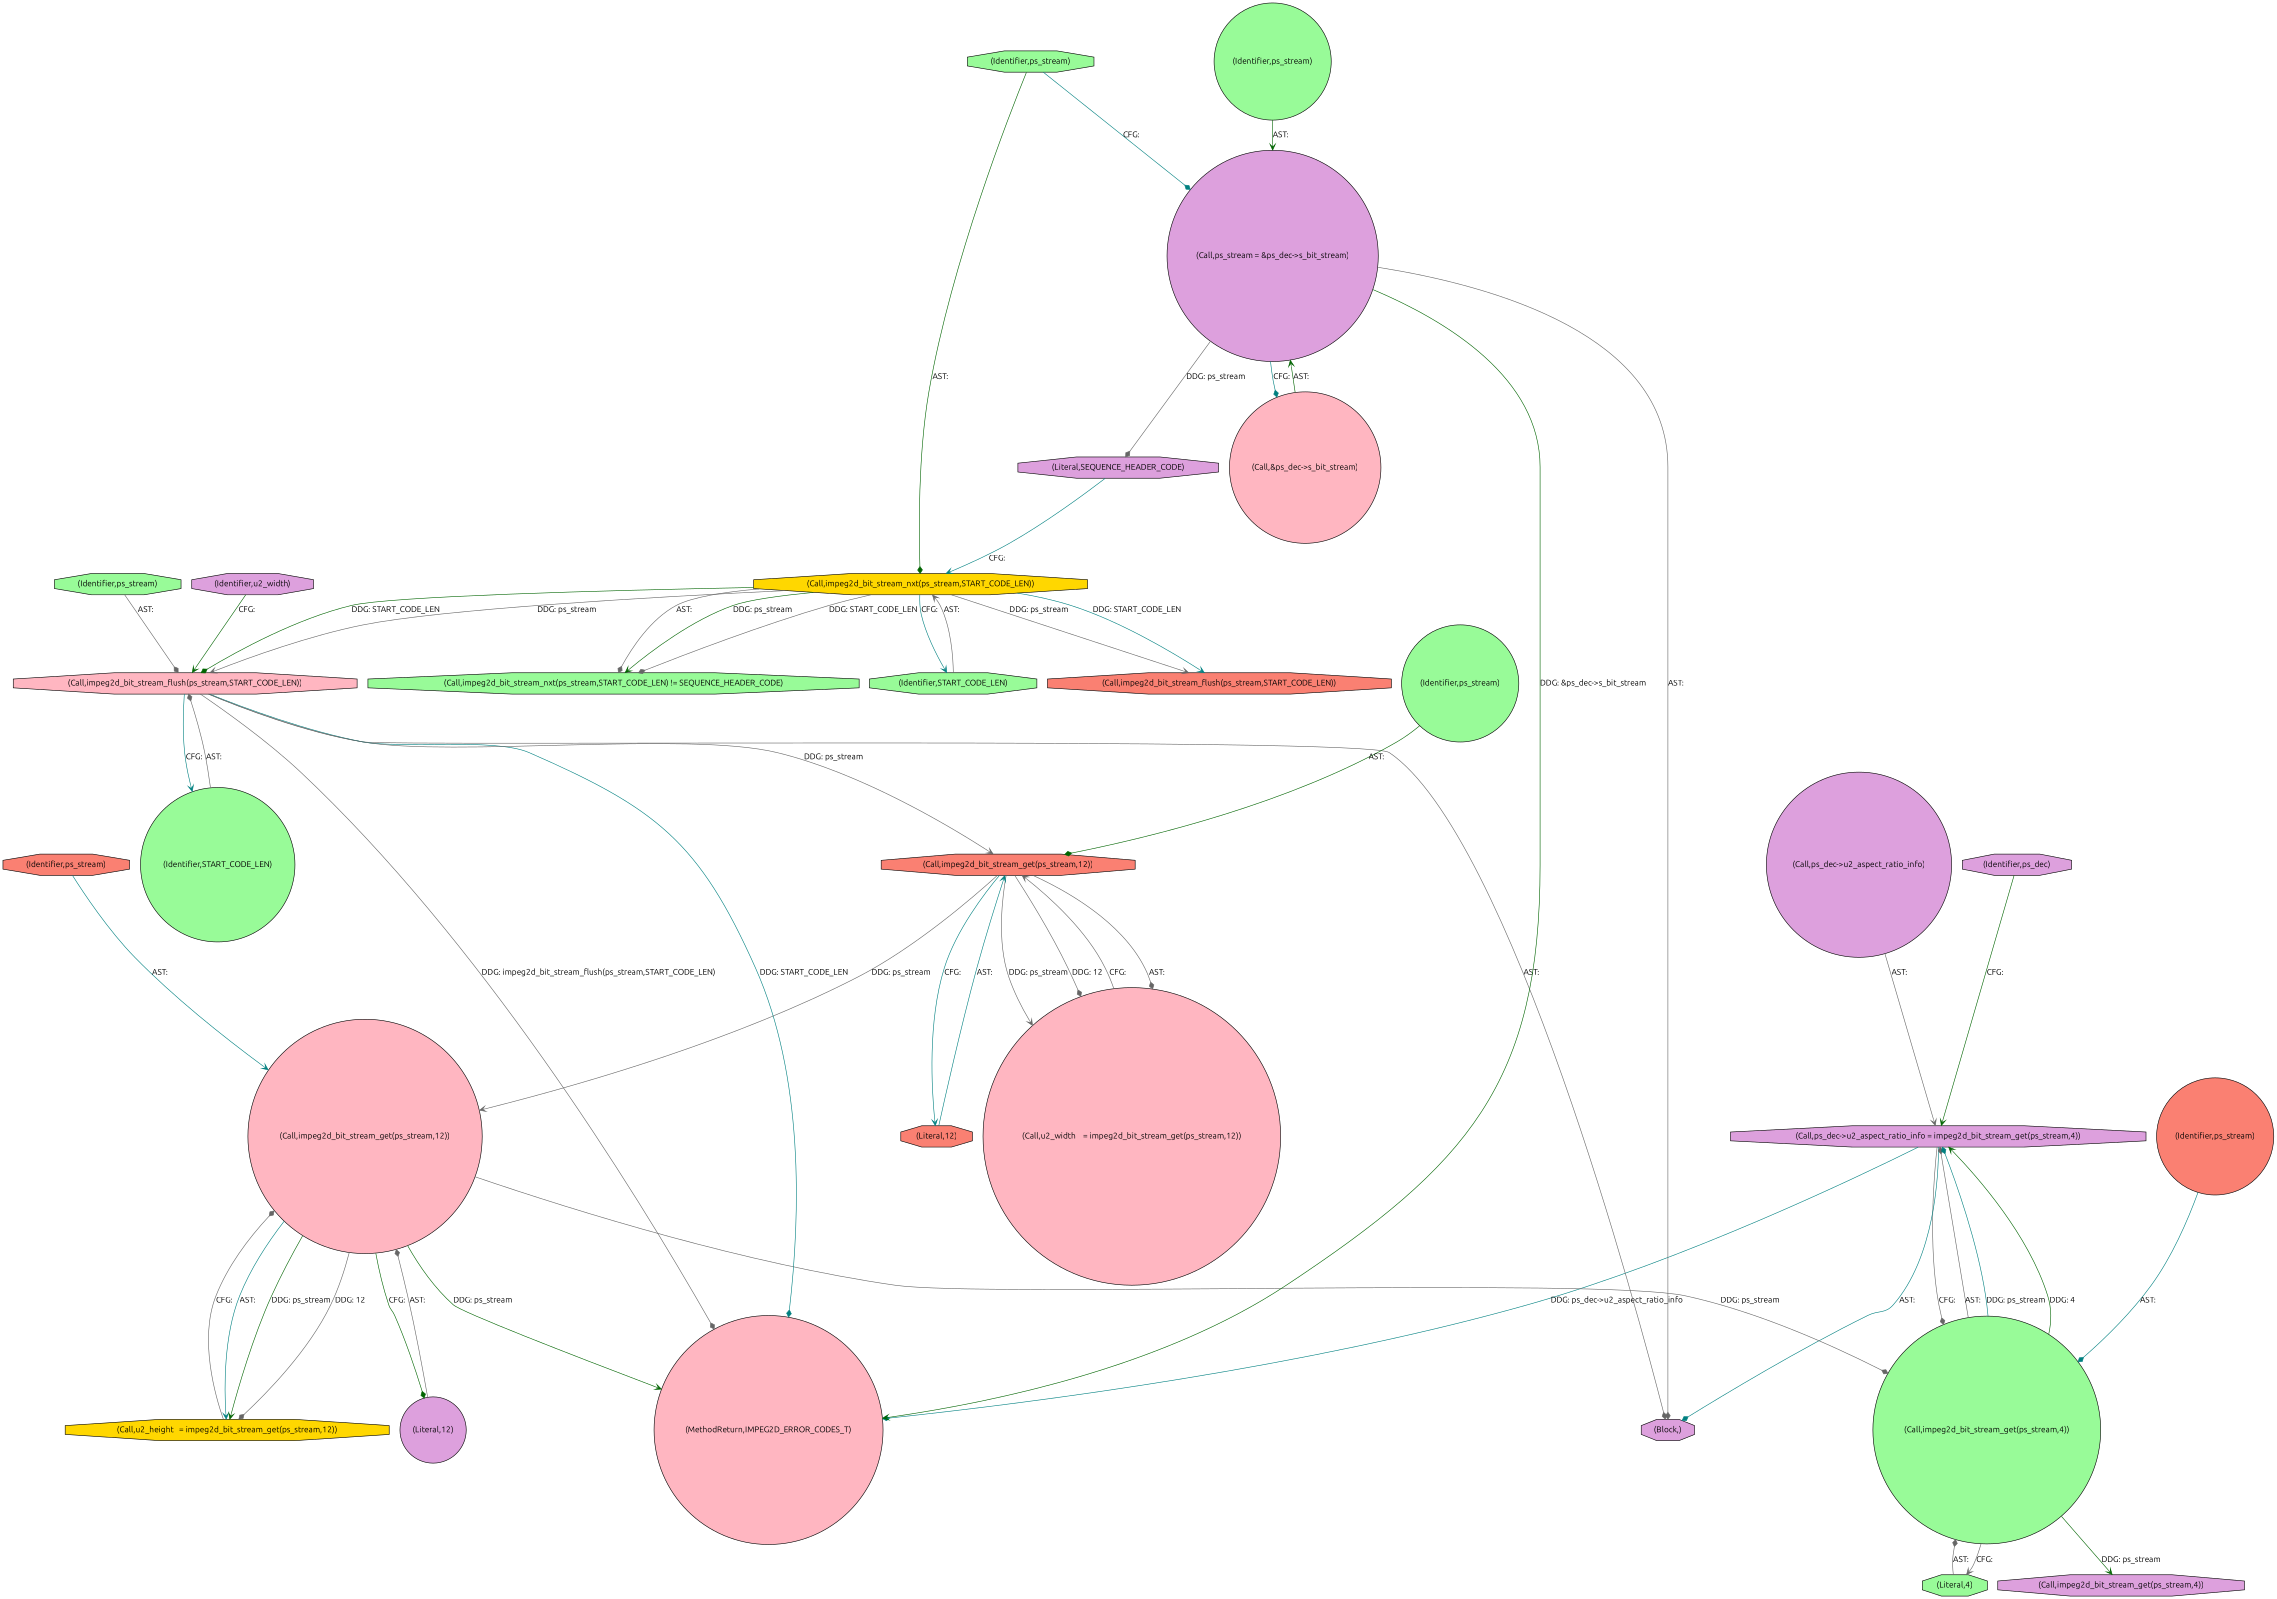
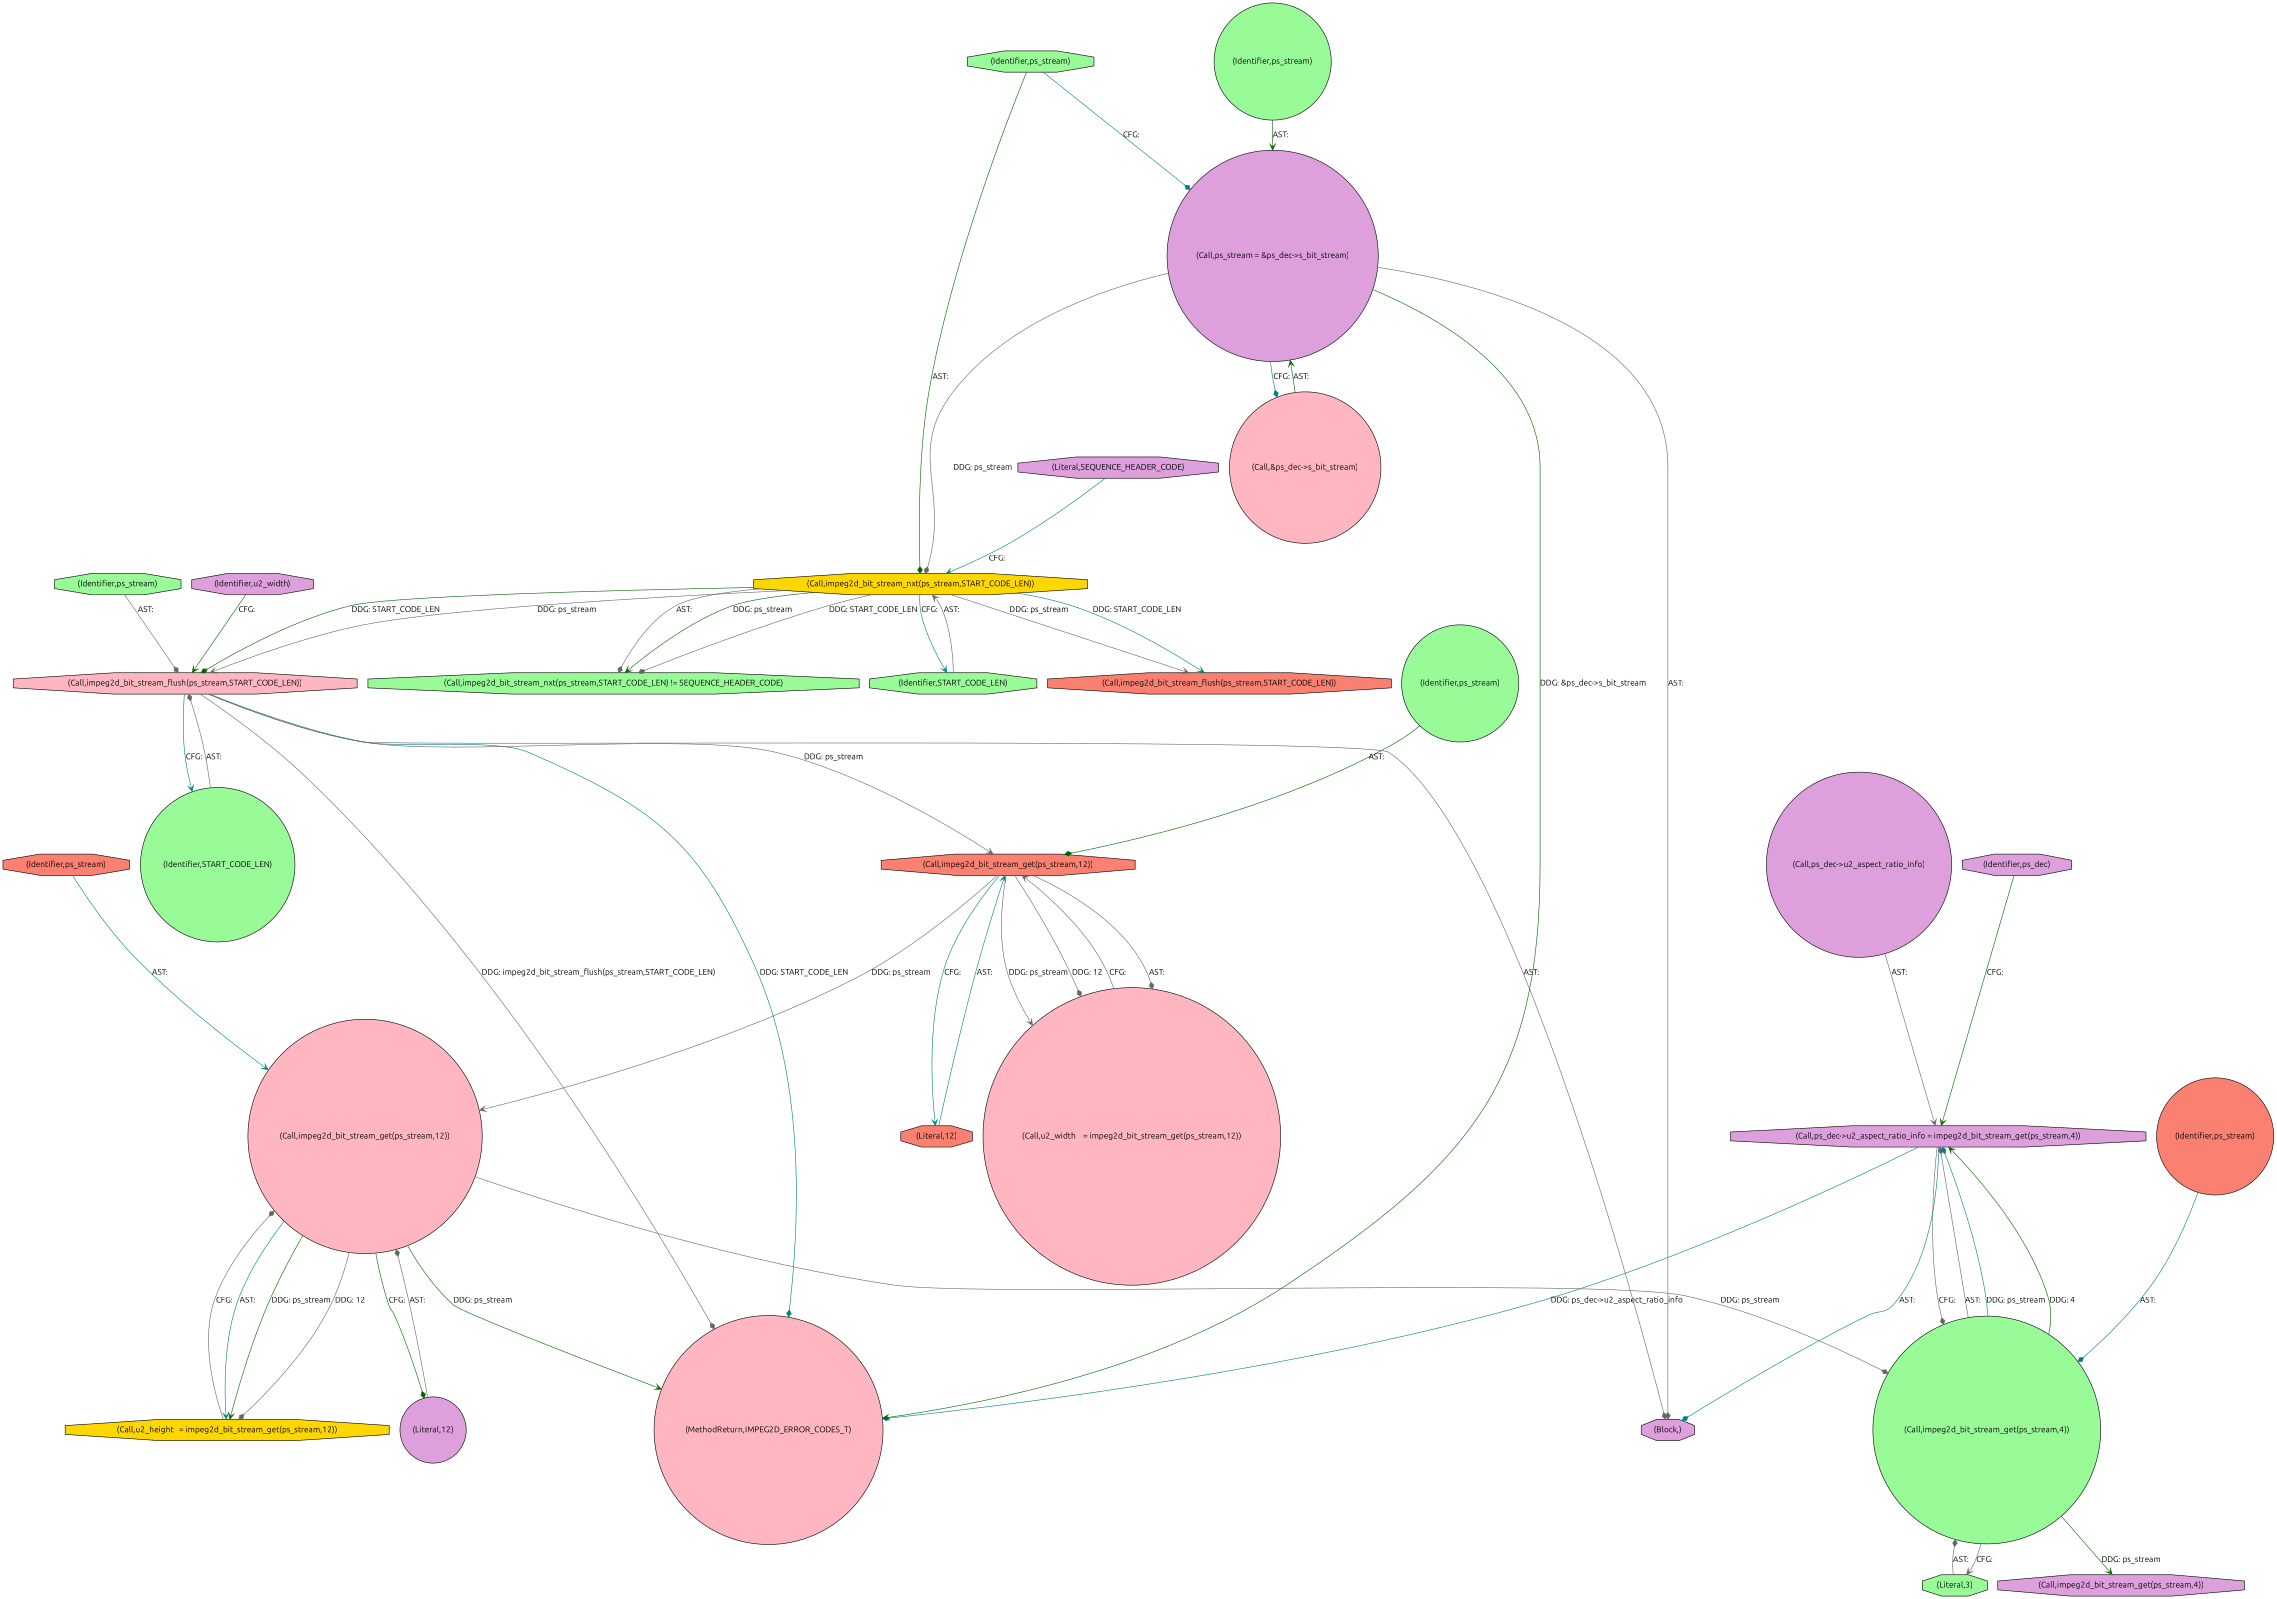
edge "(Call,ps_stream = &ps_dec->s_bit_stream)" -> "(Literal,SEQUENCE_HEADER_CODE)": now "(Call,ps_stream = &ps_dec->s_bit_stream)" -> "(Call,impeg2d_bit_stream_nxt(ps_stream,START_CODE_LEN))"
node "(Literal,4)": label "(Literal,4)" -> "(Literal,3)"
